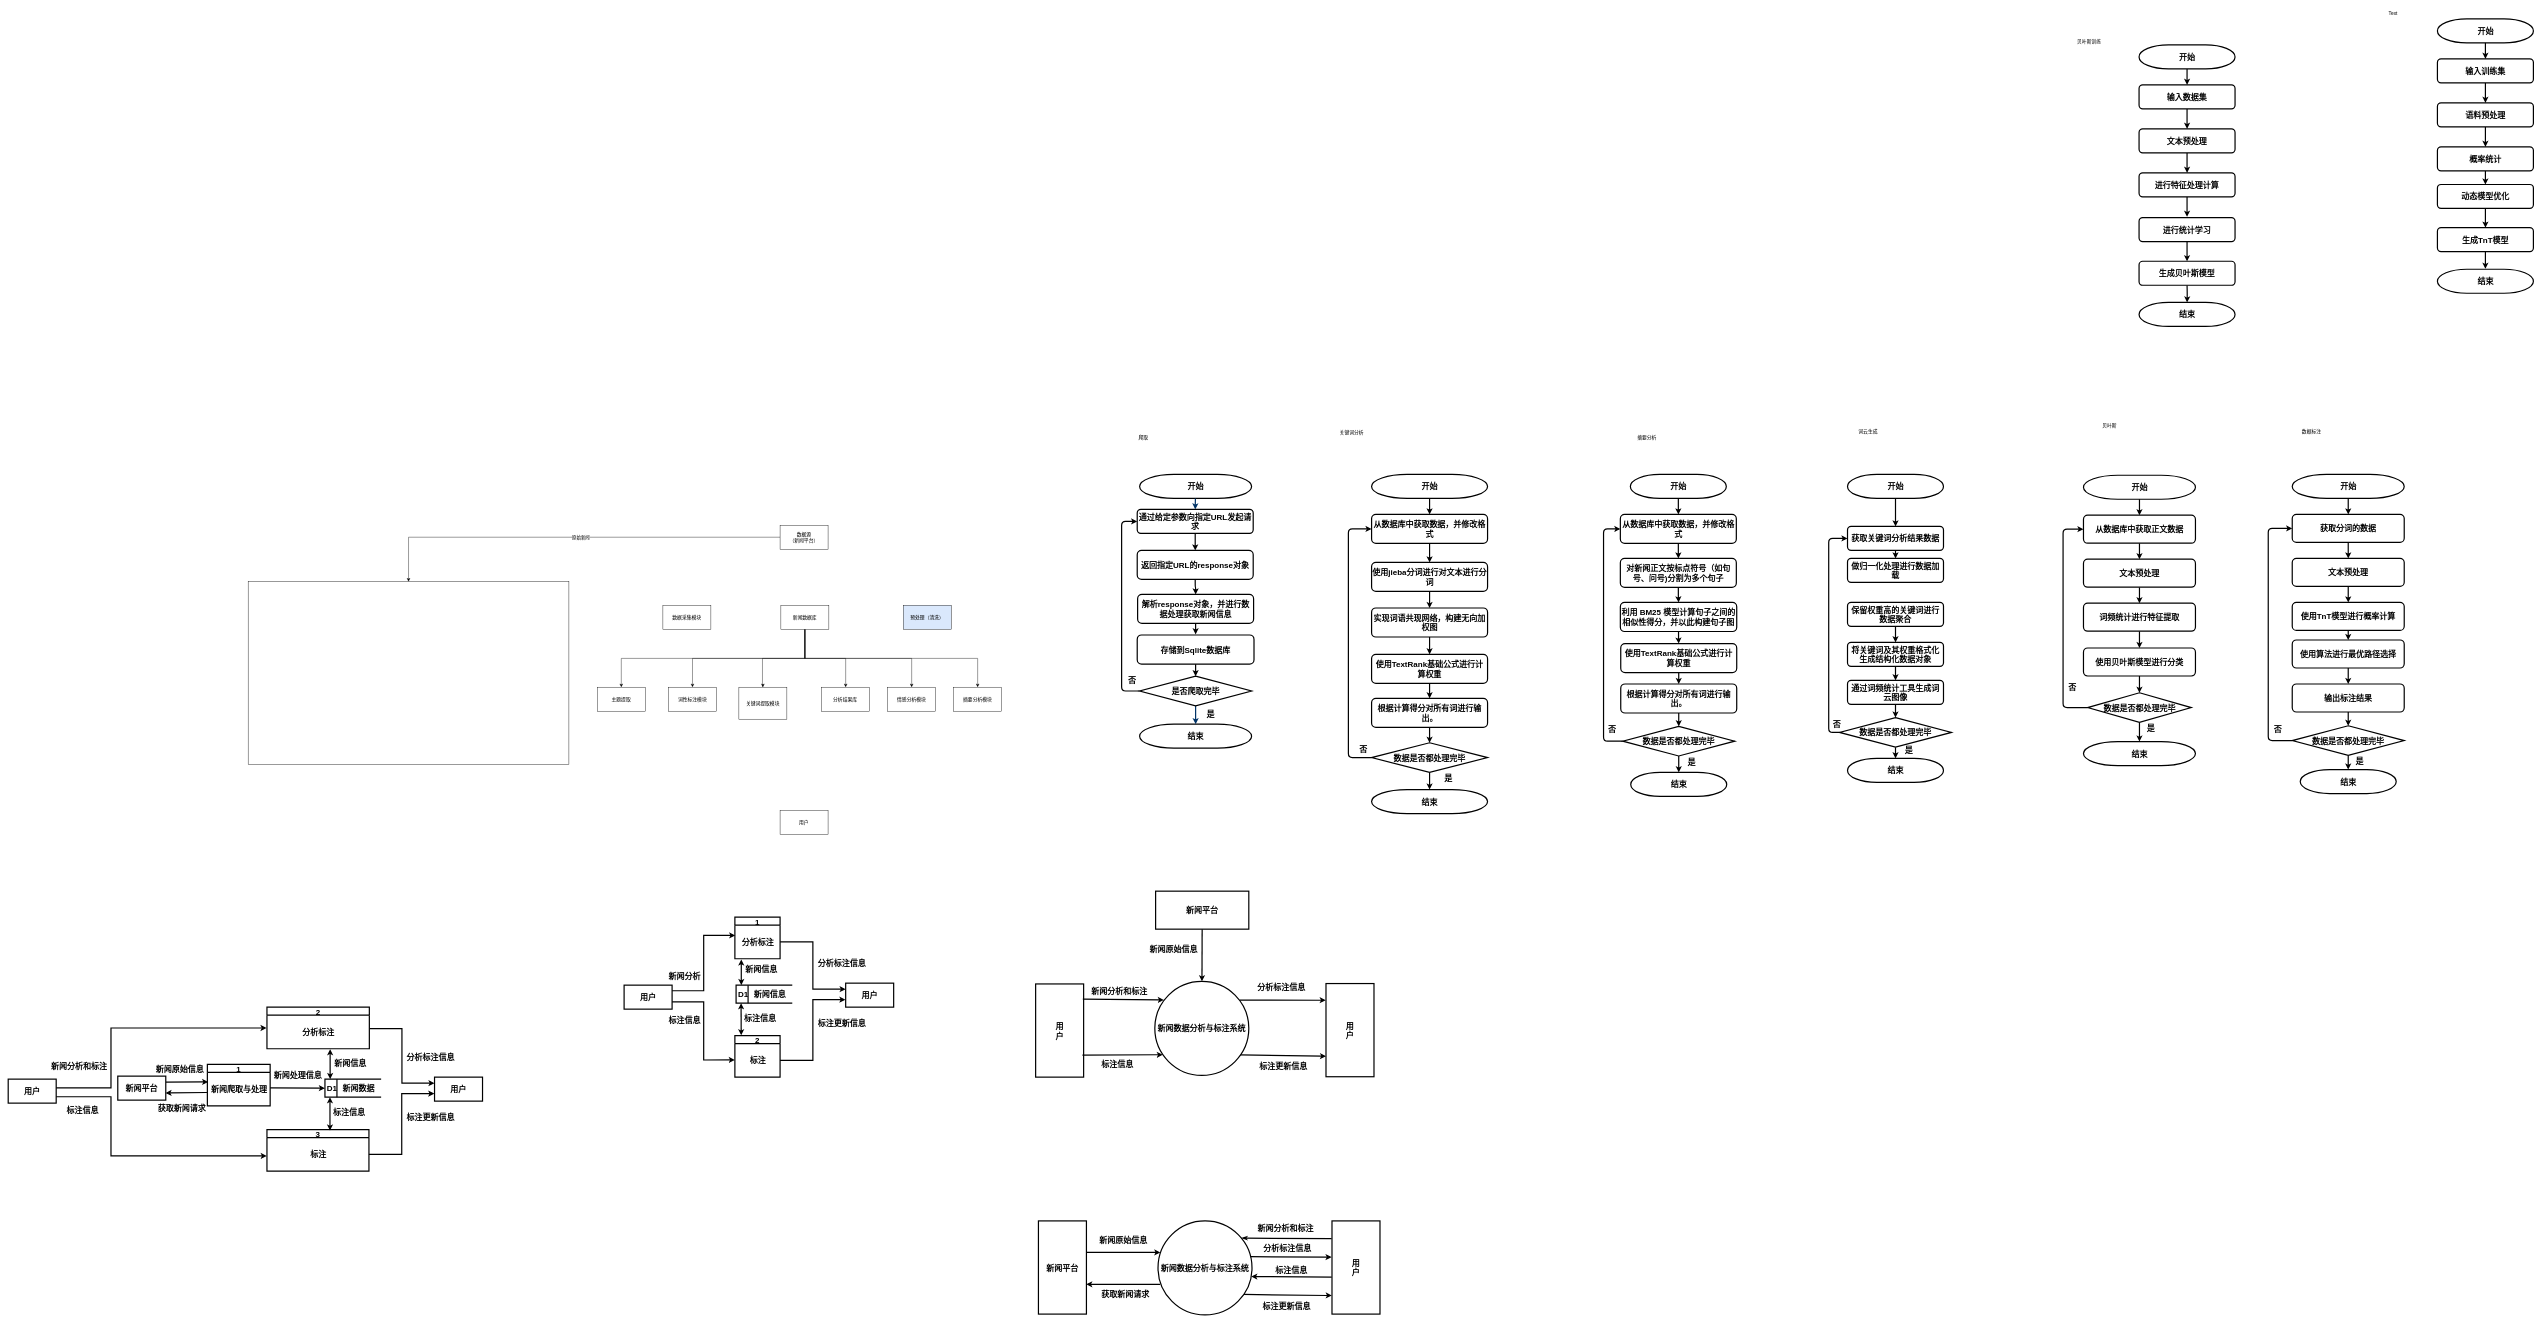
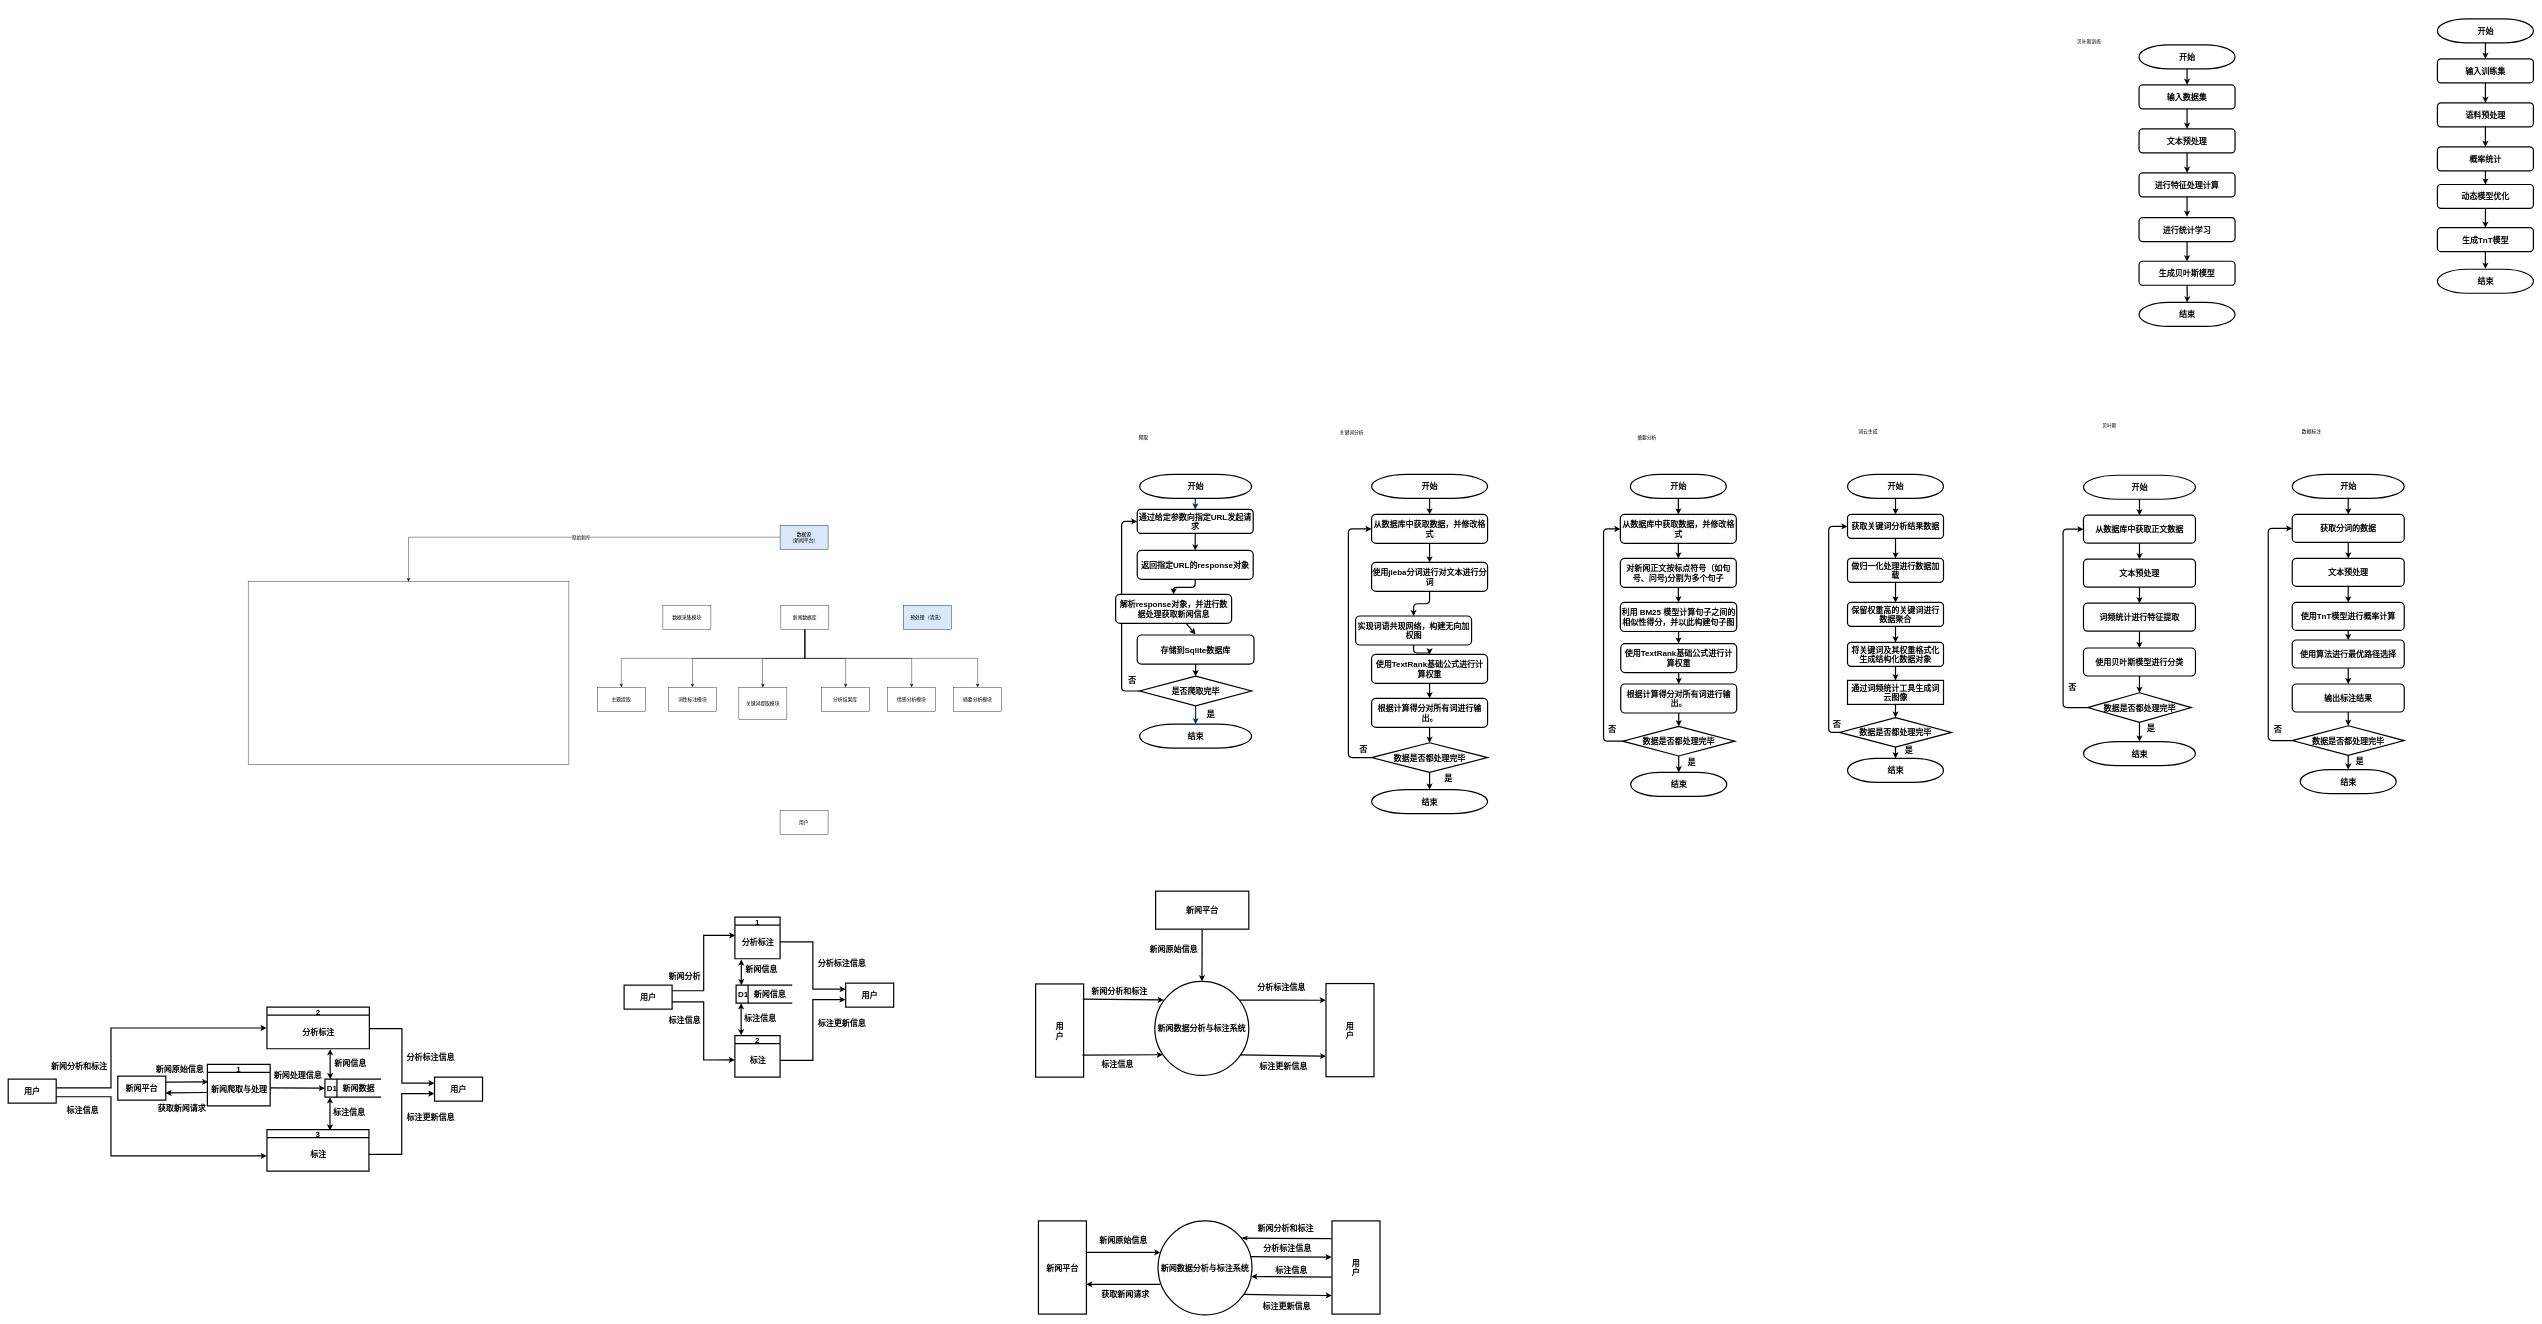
node "Text": removed
node "数据源 （新闻平台）": fillcolor #ffffff -> #dae8fc
node "获取关键词分析结果数据": moved (1896, 538) -> (1896, 526)
edge "做归一化处理进行数据加载" -> "保留权重高的关键词进行数据聚合": added
node "解析response对象，并进行数据处理获取新闻信息": moved (1196, 609) -> (1174, 609)
node "实现词语共现网络，构建无向加权图": moved (1430, 622) -> (1414, 630)
node "通过词频统计工具生成词云图像": shape rounded rectangle -> rectangle
